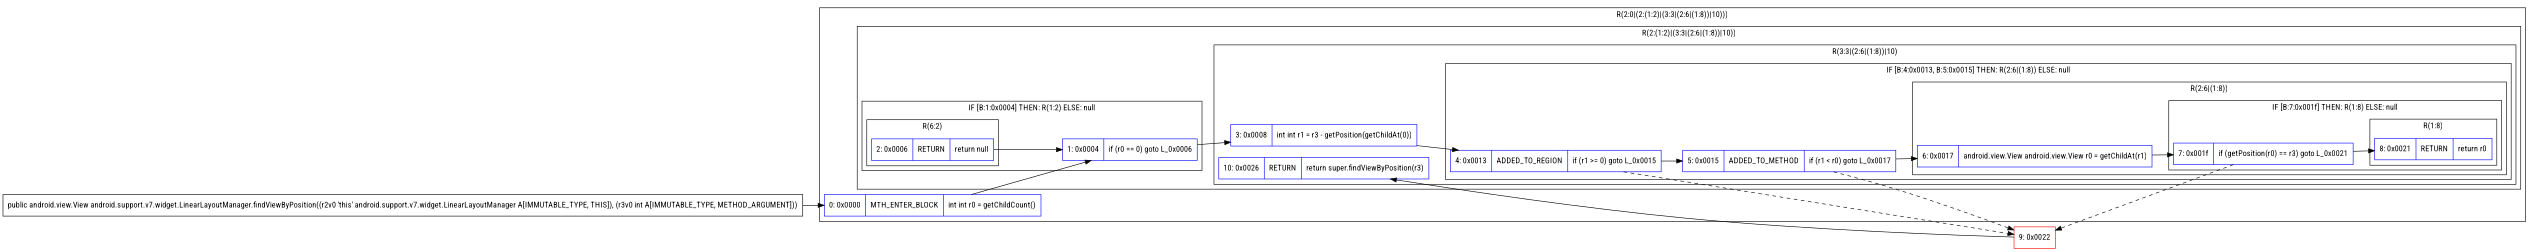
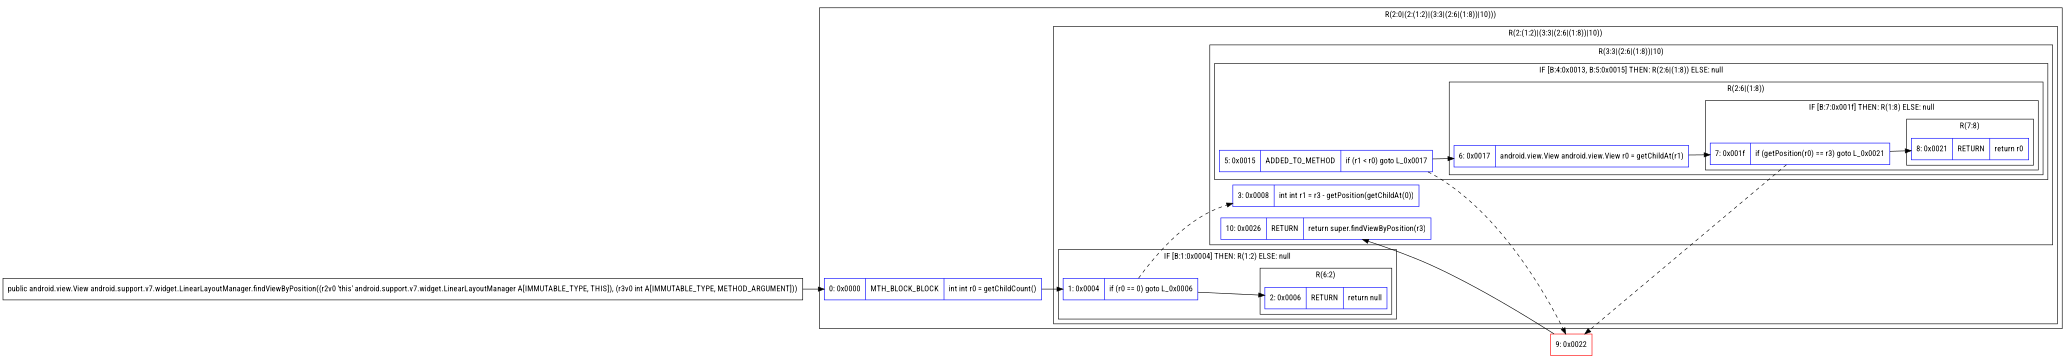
cluster "R(1:8)": label "R(1:8)" -> "R(7:8)"
edge "1: 0x0004" -> "3: 0x0008": style solid -> dashed
edge "2: 0x0006" -> "1: 0x0004": reversed
node "4: 0x0013": removed
node "0: 0x0000": text "MTH_ENTER_BLOCK" -> "MTH_BLOCK_BLOCK"
